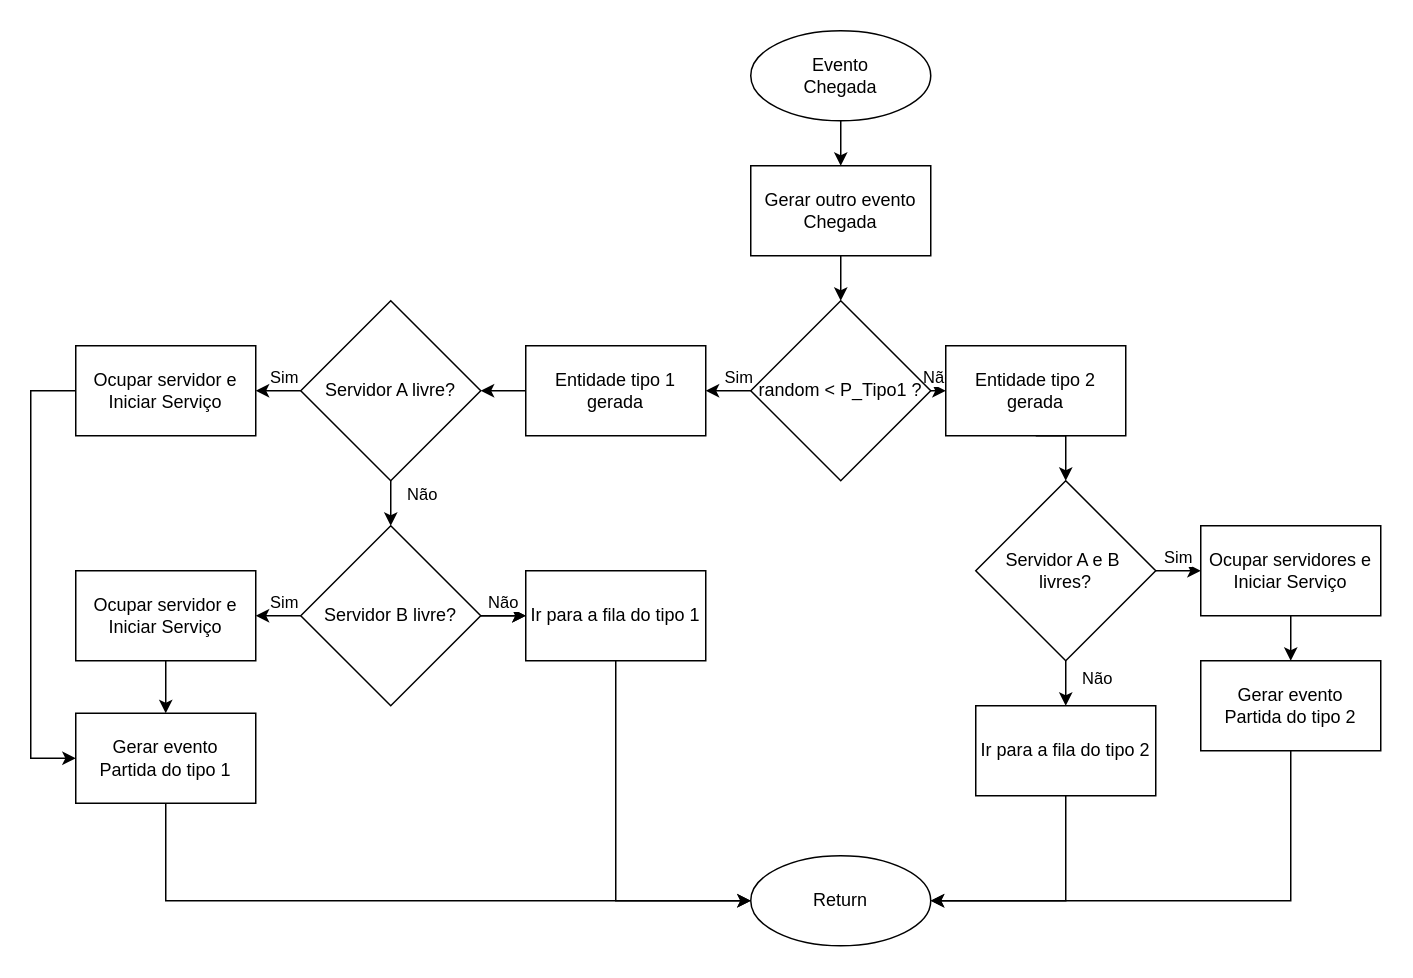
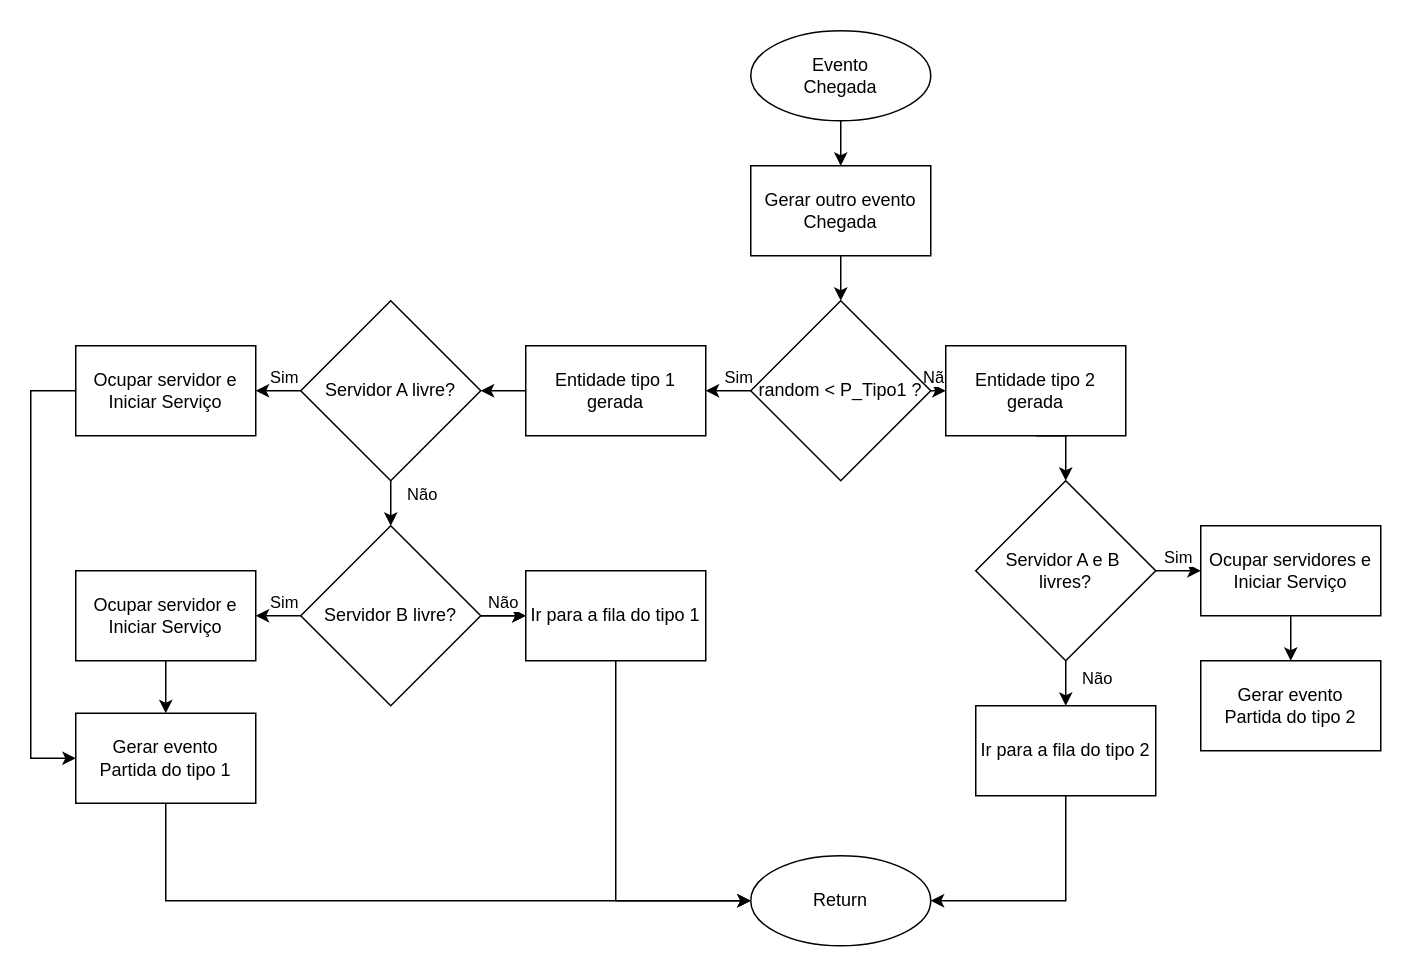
edge "Gerar evento Partida do tipo 2" -> "Return": removed
